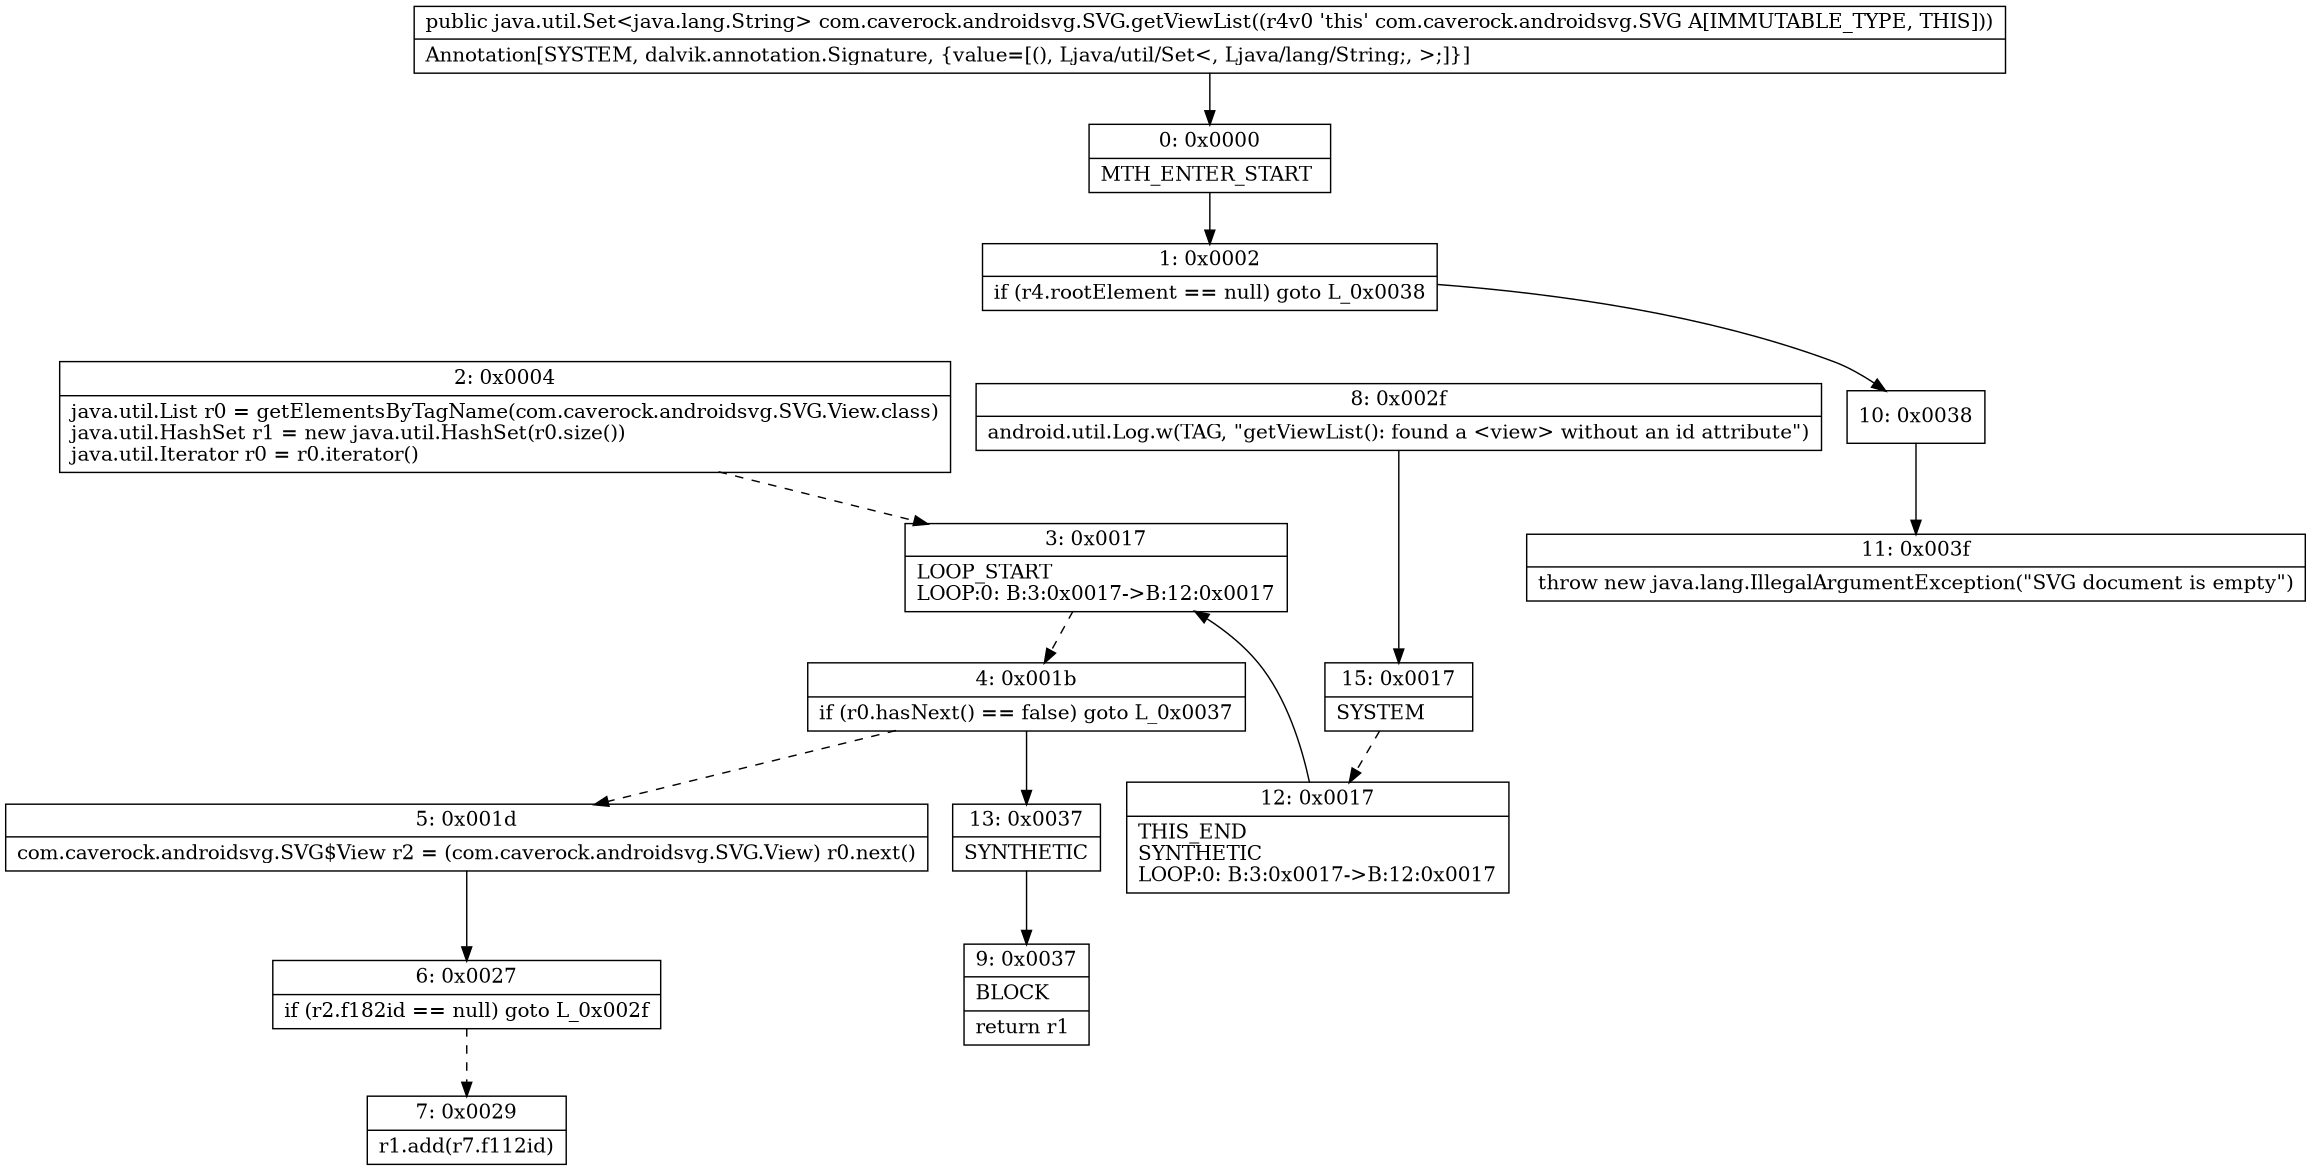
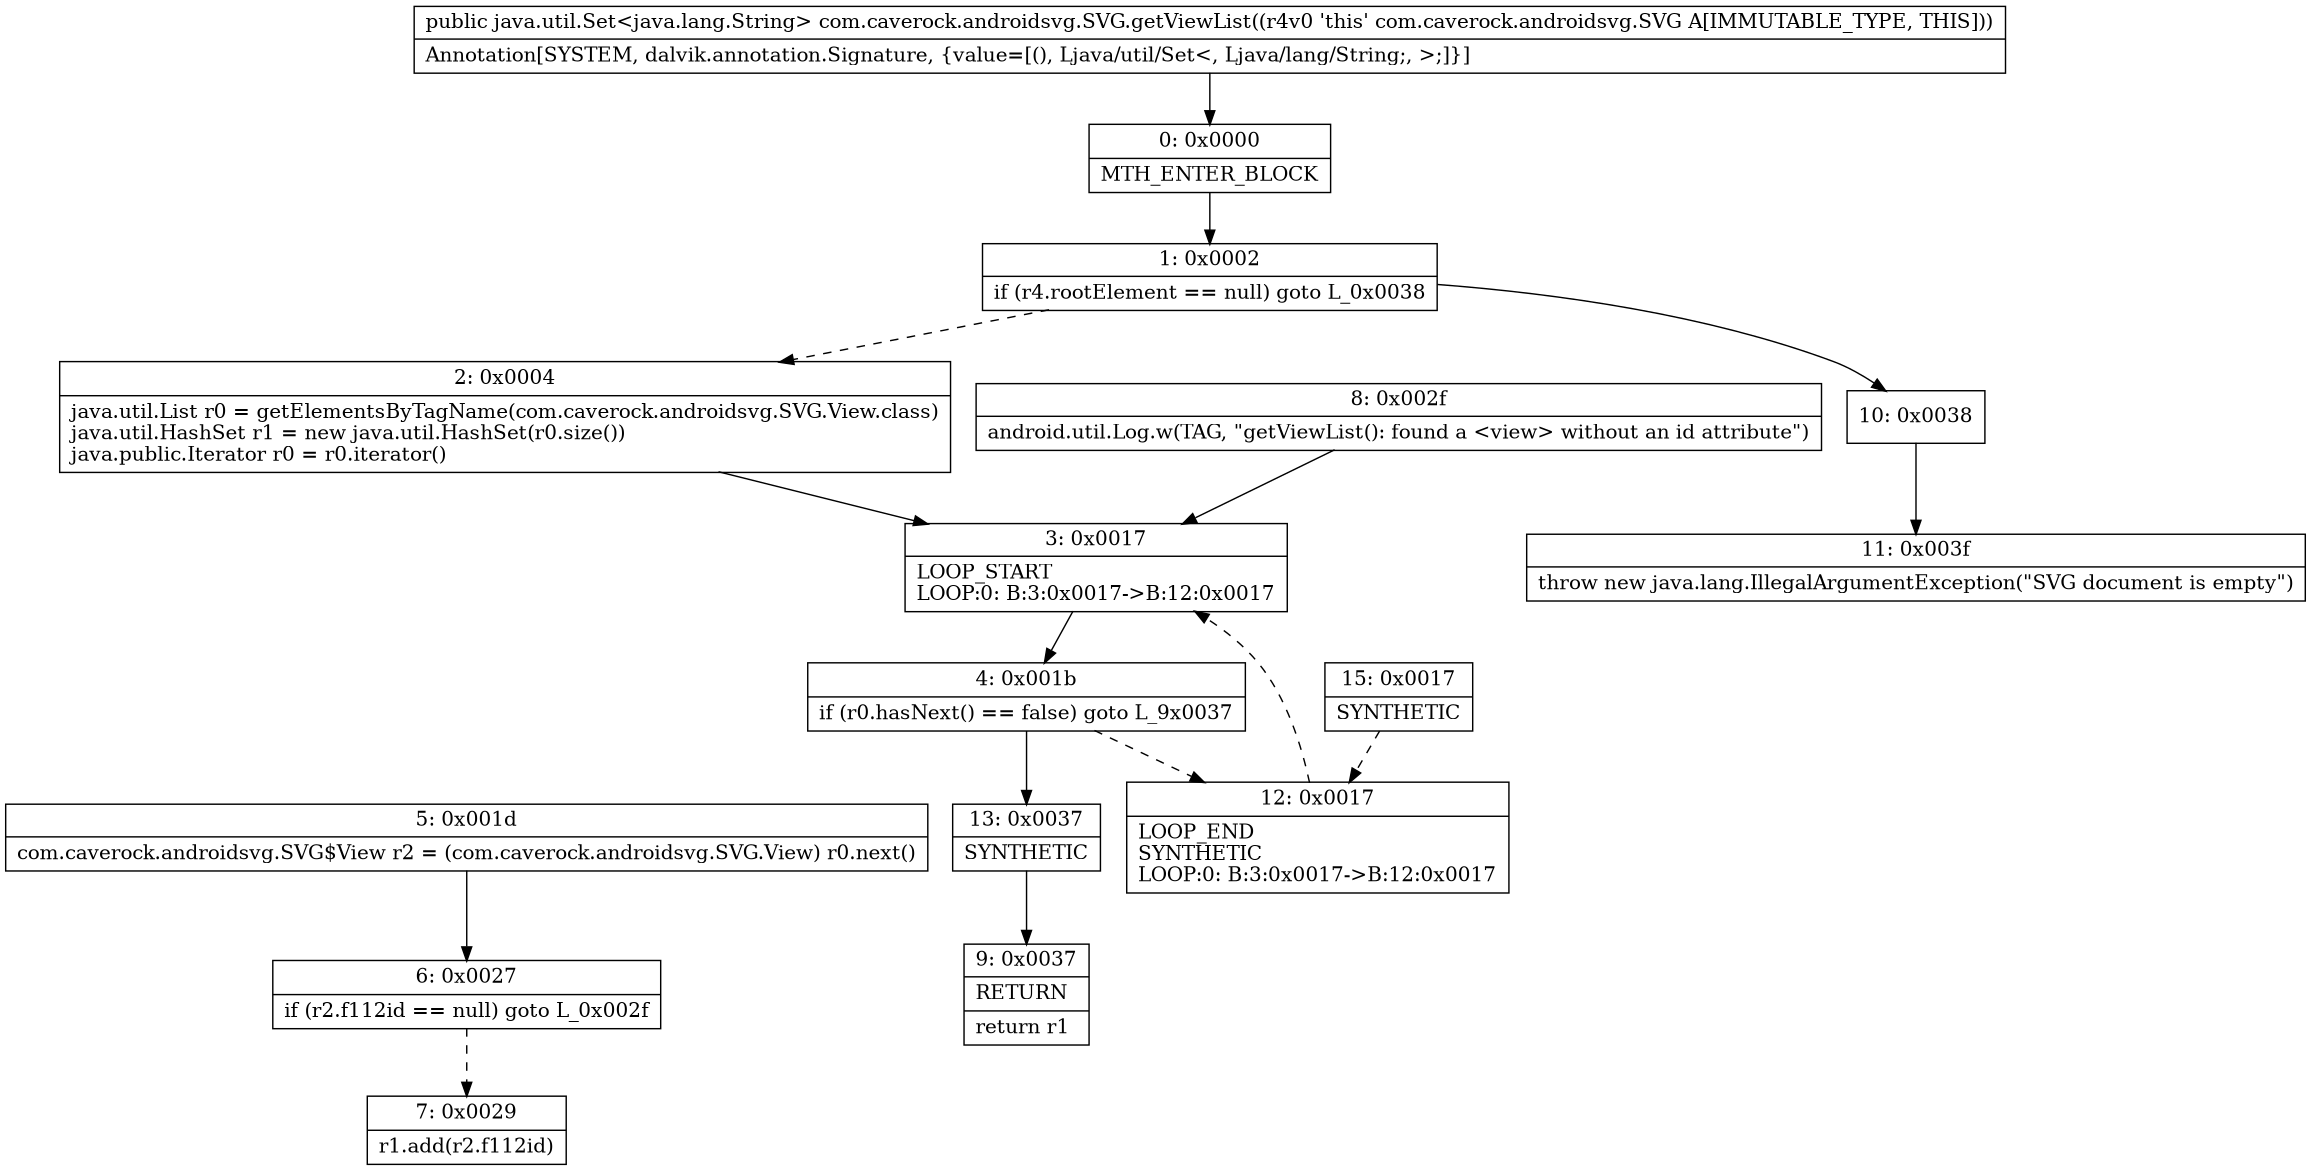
node "0: 0x0000": text "MTH_ENTER_START" -> "MTH_ENTER_BLOCK"
edge "1: 0x0002" -> "2: 0x0004": added
node "2: 0x0004": text "java.util.Iterator r0 = r0.iterator()" -> "java.public.Iterator r0 = r0.iterator()"
edge "2: 0x0004" -> "3: 0x0017": style dashed -> solid
edge "8: 0x002f" -> "15: 0x0017": now "8: 0x002f" -> "3: 0x0017"
edge "3: 0x0017" -> "4: 0x001b": style dashed -> solid
edge "12: 0x0017" -> "3: 0x0017": style solid -> dashed
node "4: 0x001b": text "if (r0.hasNext() == false) goto L_0x0037" -> "if (r0.hasNext() == false) goto L_9x0037"
node "15: 0x0017": text "SYSTEM" -> "SYNTHETIC"
edge "4: 0x001b" -> "5: 0x001d": now "4: 0x001b" -> "12: 0x0017"
node "12: 0x0017": text "THIS_END" -> "LOOP_END"
node "9: 0x0037": text "BLOCK" -> "RETURN"
node "6: 0x0027": text "if (r2.f182id == null) goto L_0x002f" -> "if (r2.f112id == null) goto L_0x002f"
node "7: 0x0029": text "r1.add(r7.f112id)" -> "r1.add(r2.f112id)"
